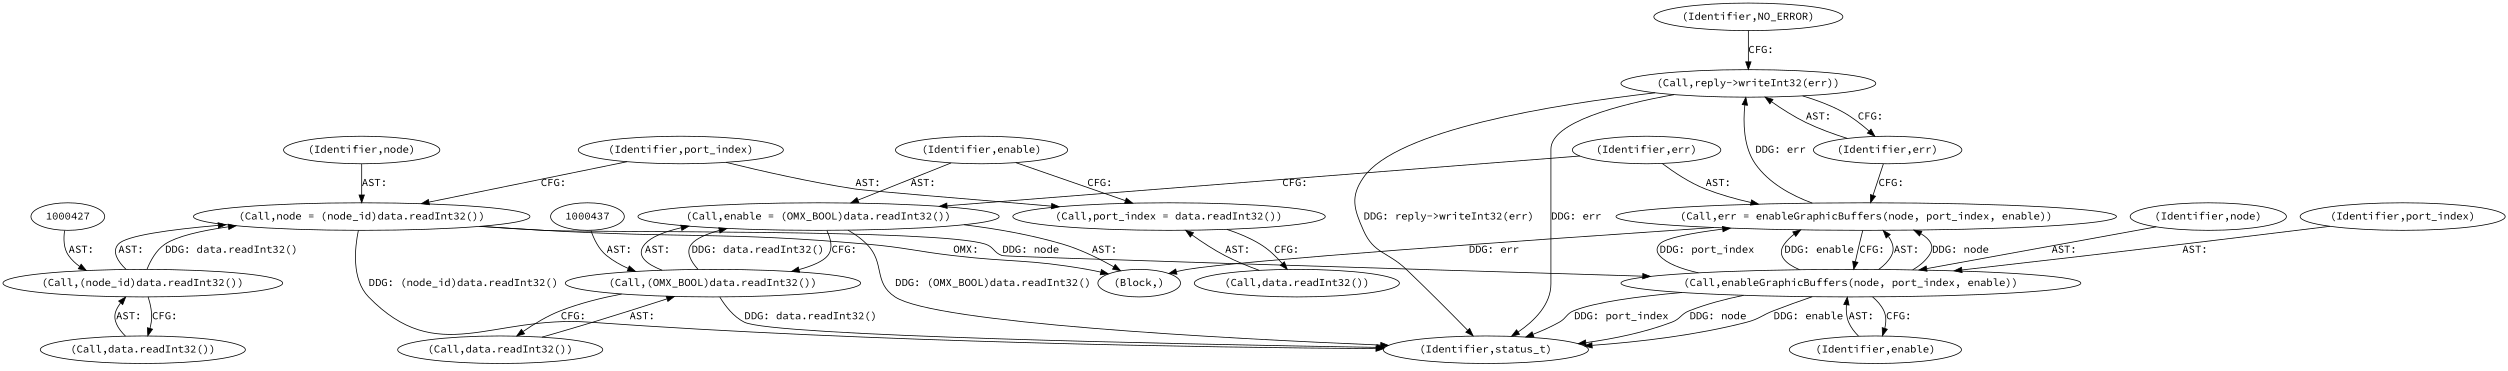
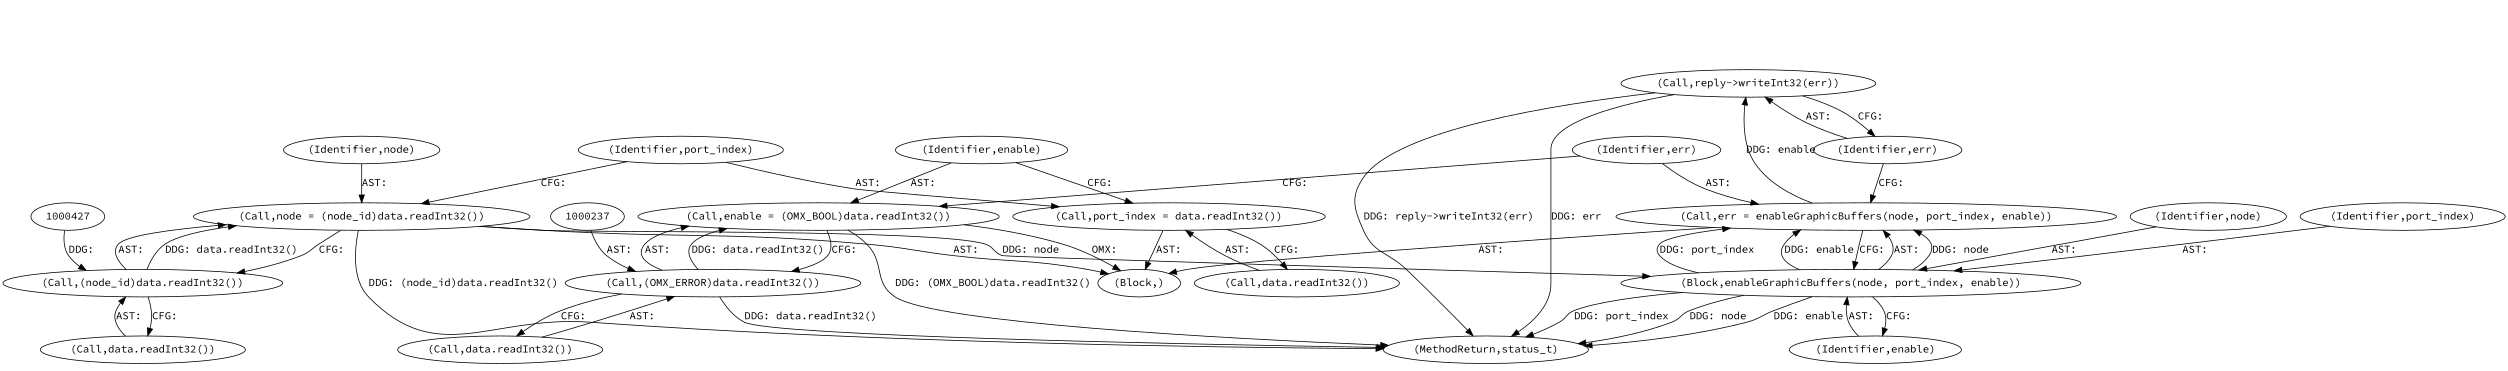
node "(Identifier,NO_ERROR)": removed
edge "(Call,err = enableGraphicBuffers(node, port_index, enable))" -> "(Call,reply->writeInt32(err))": label "DDG: err" -> "DDG: enable"
node "1000437": label "1000437" -> "1000237"
edge "(Call,port_index = data.readInt32())" -> "(Block,)": added, label "AST:"
edge "1000427" -> "(Call,(node_id)data.readInt32())": label "AST: " -> "DDG: "
edge "(Call,node = (node_id)data.readInt32())" -> "(Block,)": label "OMX: " -> "AST: "
edge "(Call,enable = (OMX_BOOL)data.readInt32())" -> "(Block,)": label "AST: " -> "OMX: "
edge "(Call,err = enableGraphicBuffers(node, port_index, enable))" -> "(Block,)": label "DDG: err" -> "AST: "
edge "(Call,node = (node_id)data.readInt32())" -> "(Call,(node_id)data.readInt32())": added, label "CFG:"
node "(Call,(OMX_BOOL)data.readInt32())": label "(Call,(OMX_BOOL)data.readInt32())" -> "(Call,(OMX_ERROR)data.readInt32())"
node "(Call,enableGraphicBuffers(node, port_index, enable))": label "(Call,enableGraphicBuffers(node, port_index, enable))" -> "(Block,enableGraphicBuffers(node, port_index, enable))"
node "(Identifier,status_t)": label "(Identifier,status_t)" -> "(MethodReturn,status_t)"
